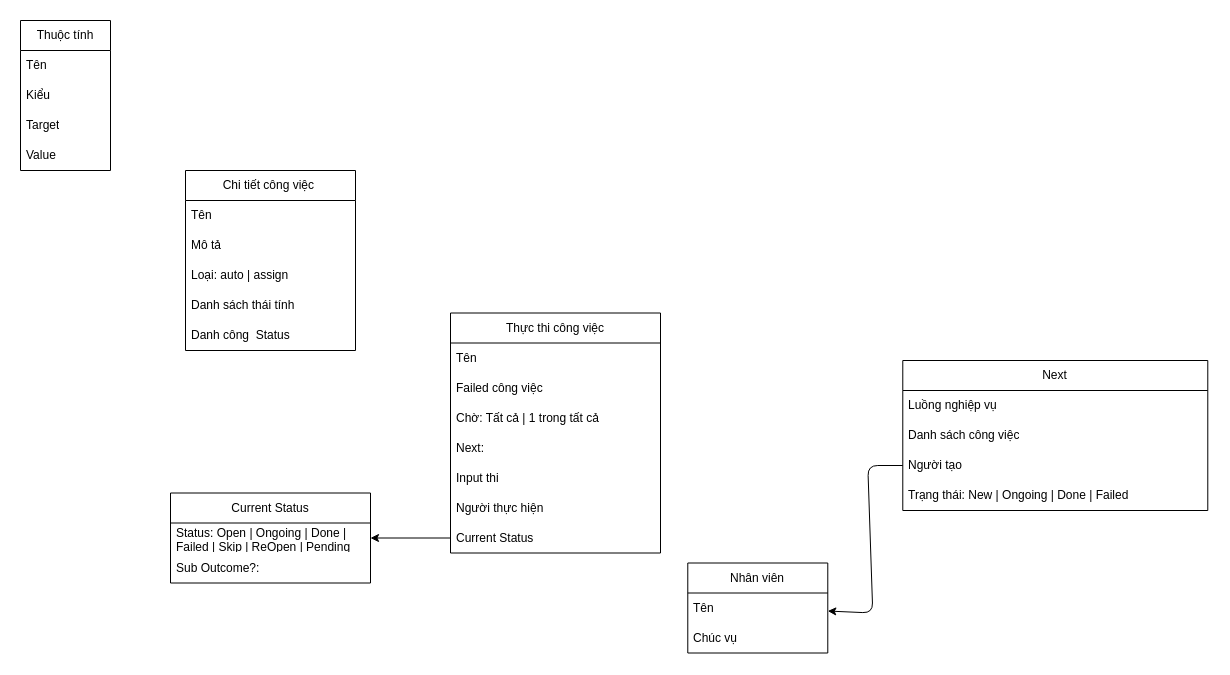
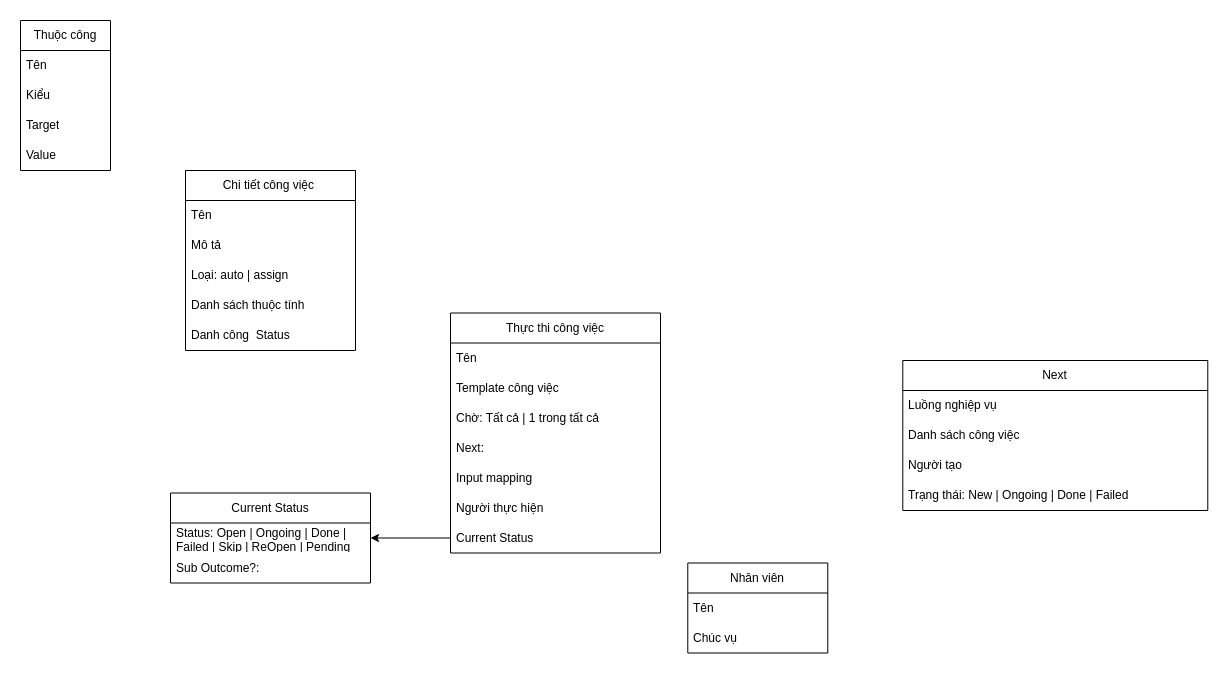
node "Thuộc tính": label "Thuộc tính" -> "Thuộc công"
node "Danh sách thái tính": label "Danh sách thái tính" -> "Danh sách thuộc tính"
node "Failed công việc": label "Failed công việc" -> "Template công việc"
node "Input thi": label "Input thi" -> "Input mapping"
edge "Người tạo" -> "Nhân viên": removed
